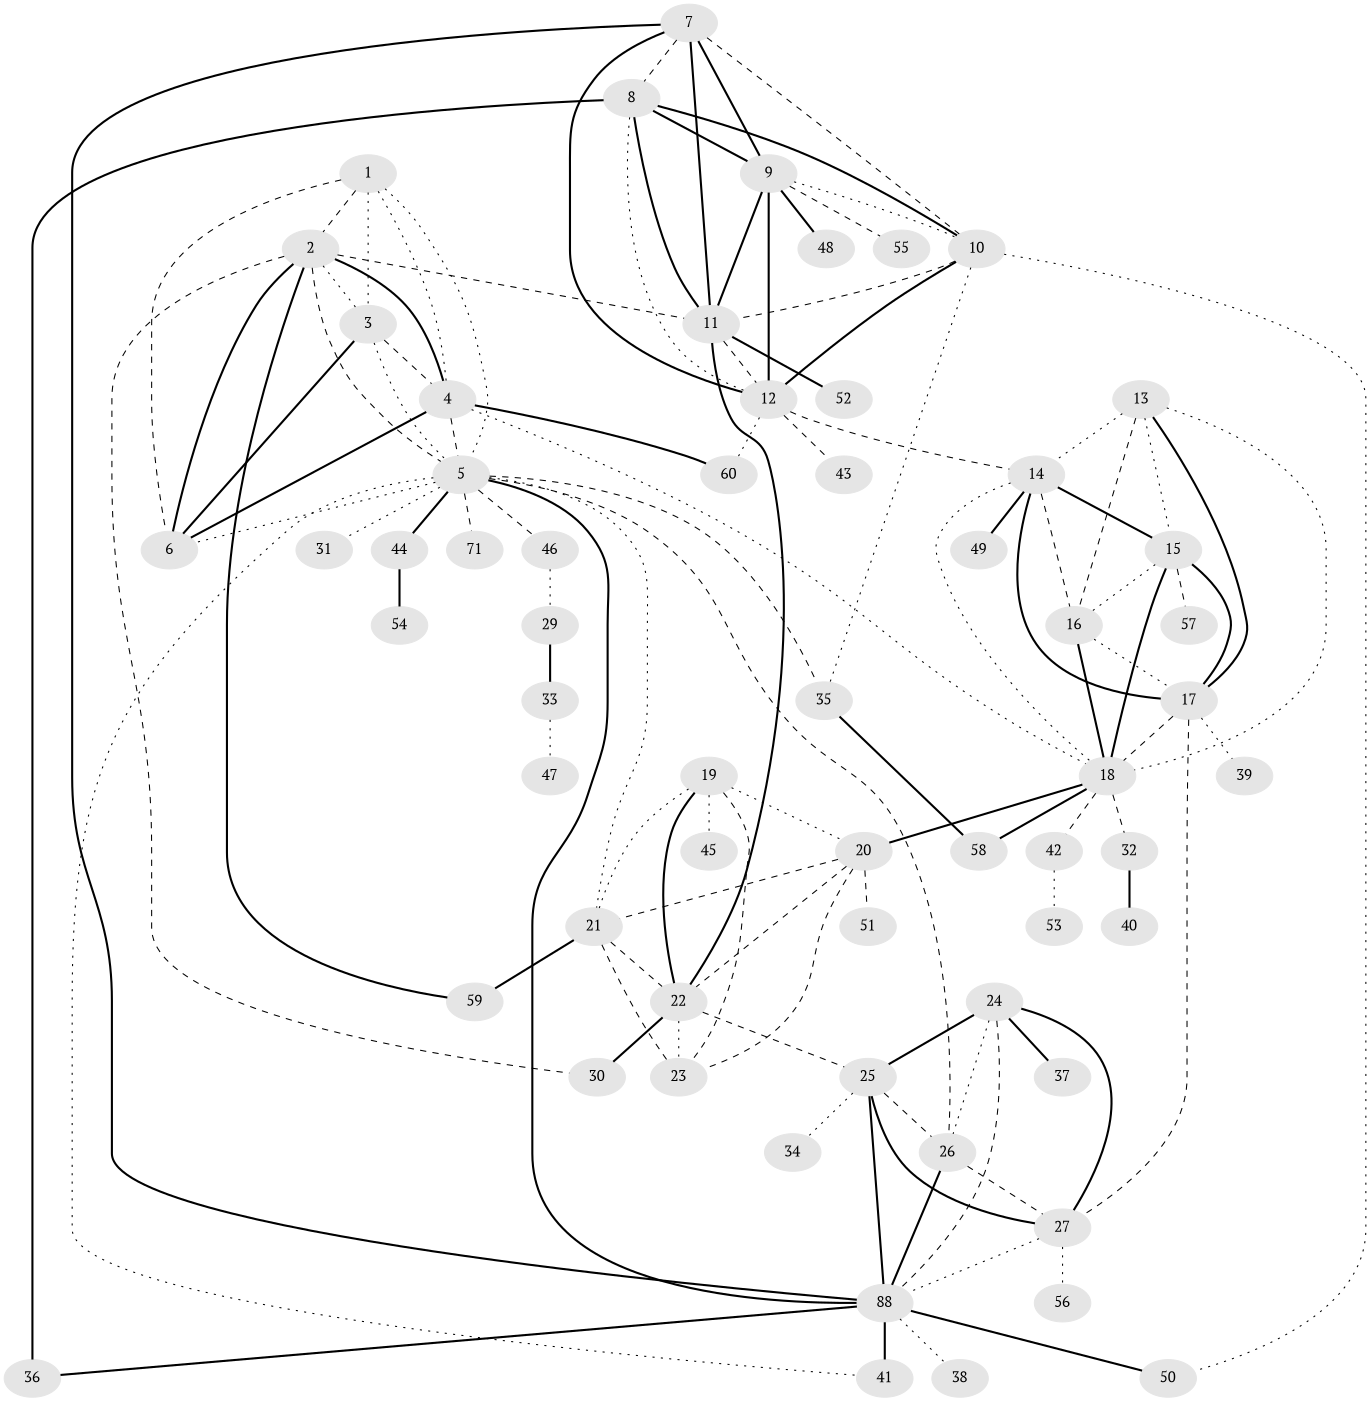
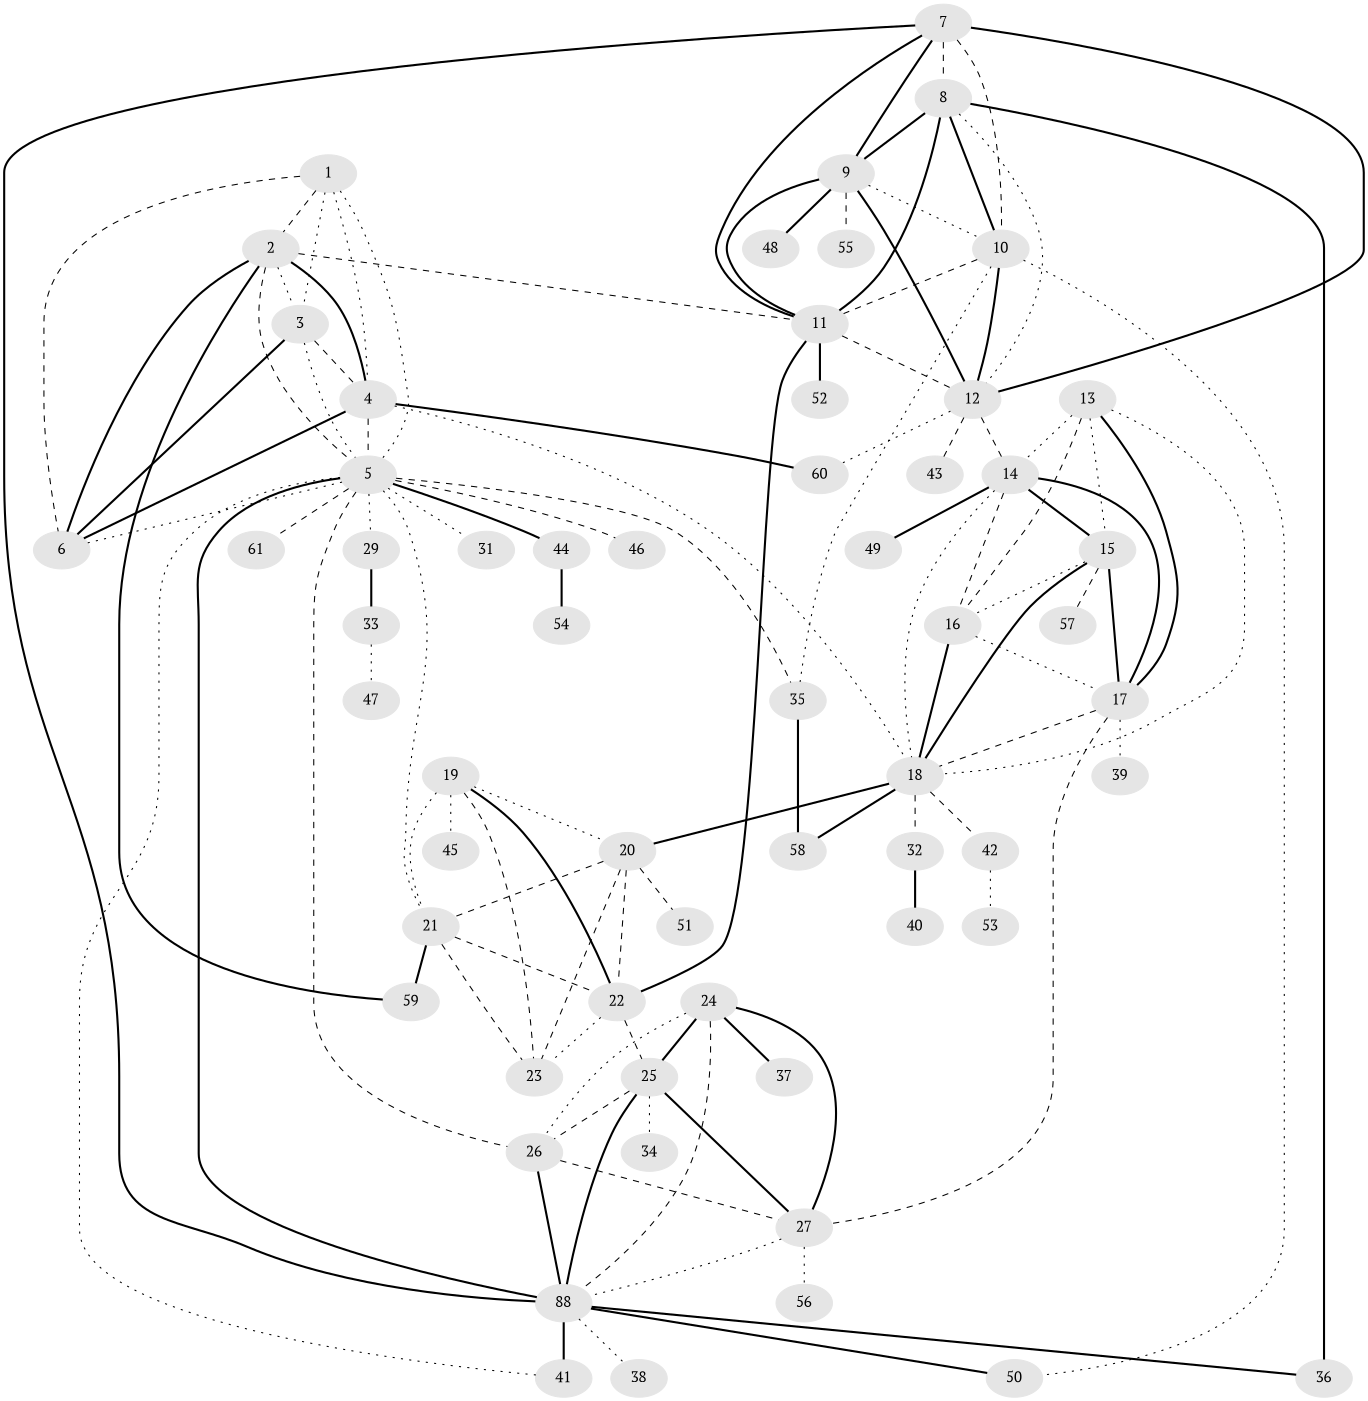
node "71": label "71" -> "61"
edge "46" -- "29": now "5" -- "29"
node "30": removed
